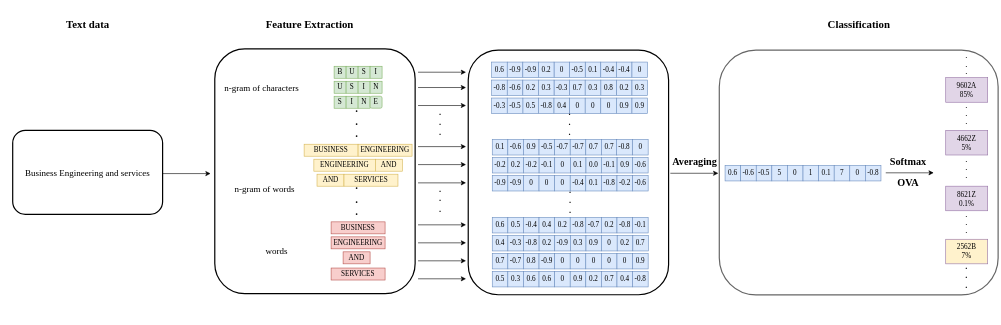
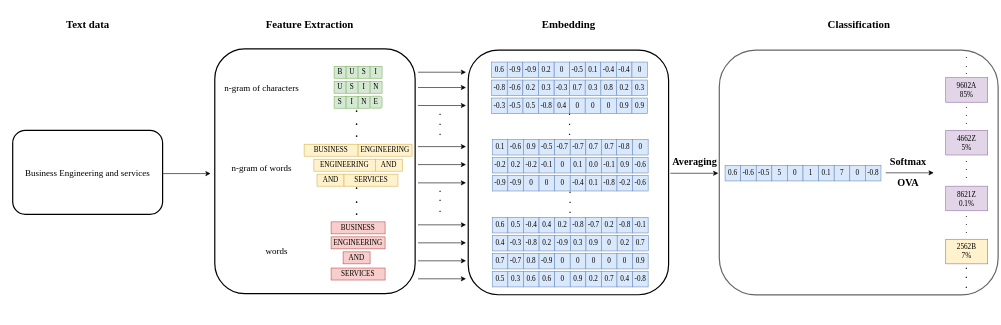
node "Embedding": added
node "n-gram of words": moved (264, 189) -> (261, 168)
